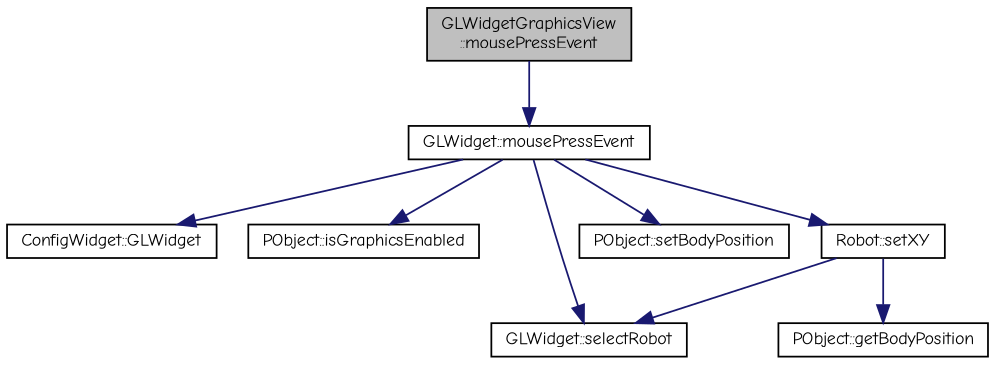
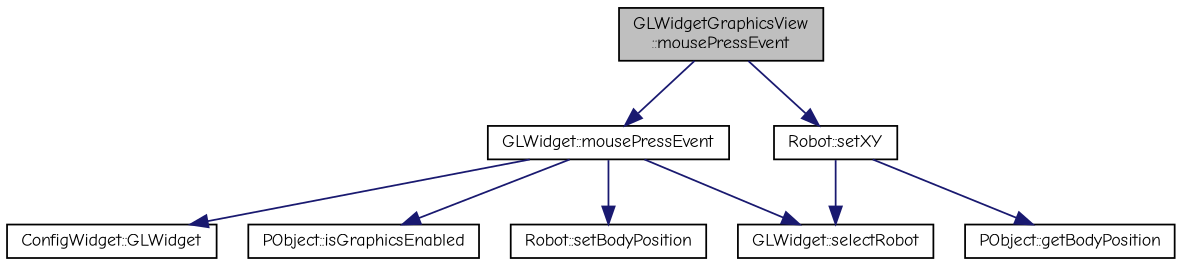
edge "GLWidget::mousePressEvent" -> "Robot::setXY": now "GLWidgetGraphicsView ::mousePressEvent" -> "Robot::setXY"
node "PObject::setBodyPosition": label "PObject::setBodyPosition" -> "Robot::setBodyPosition"
